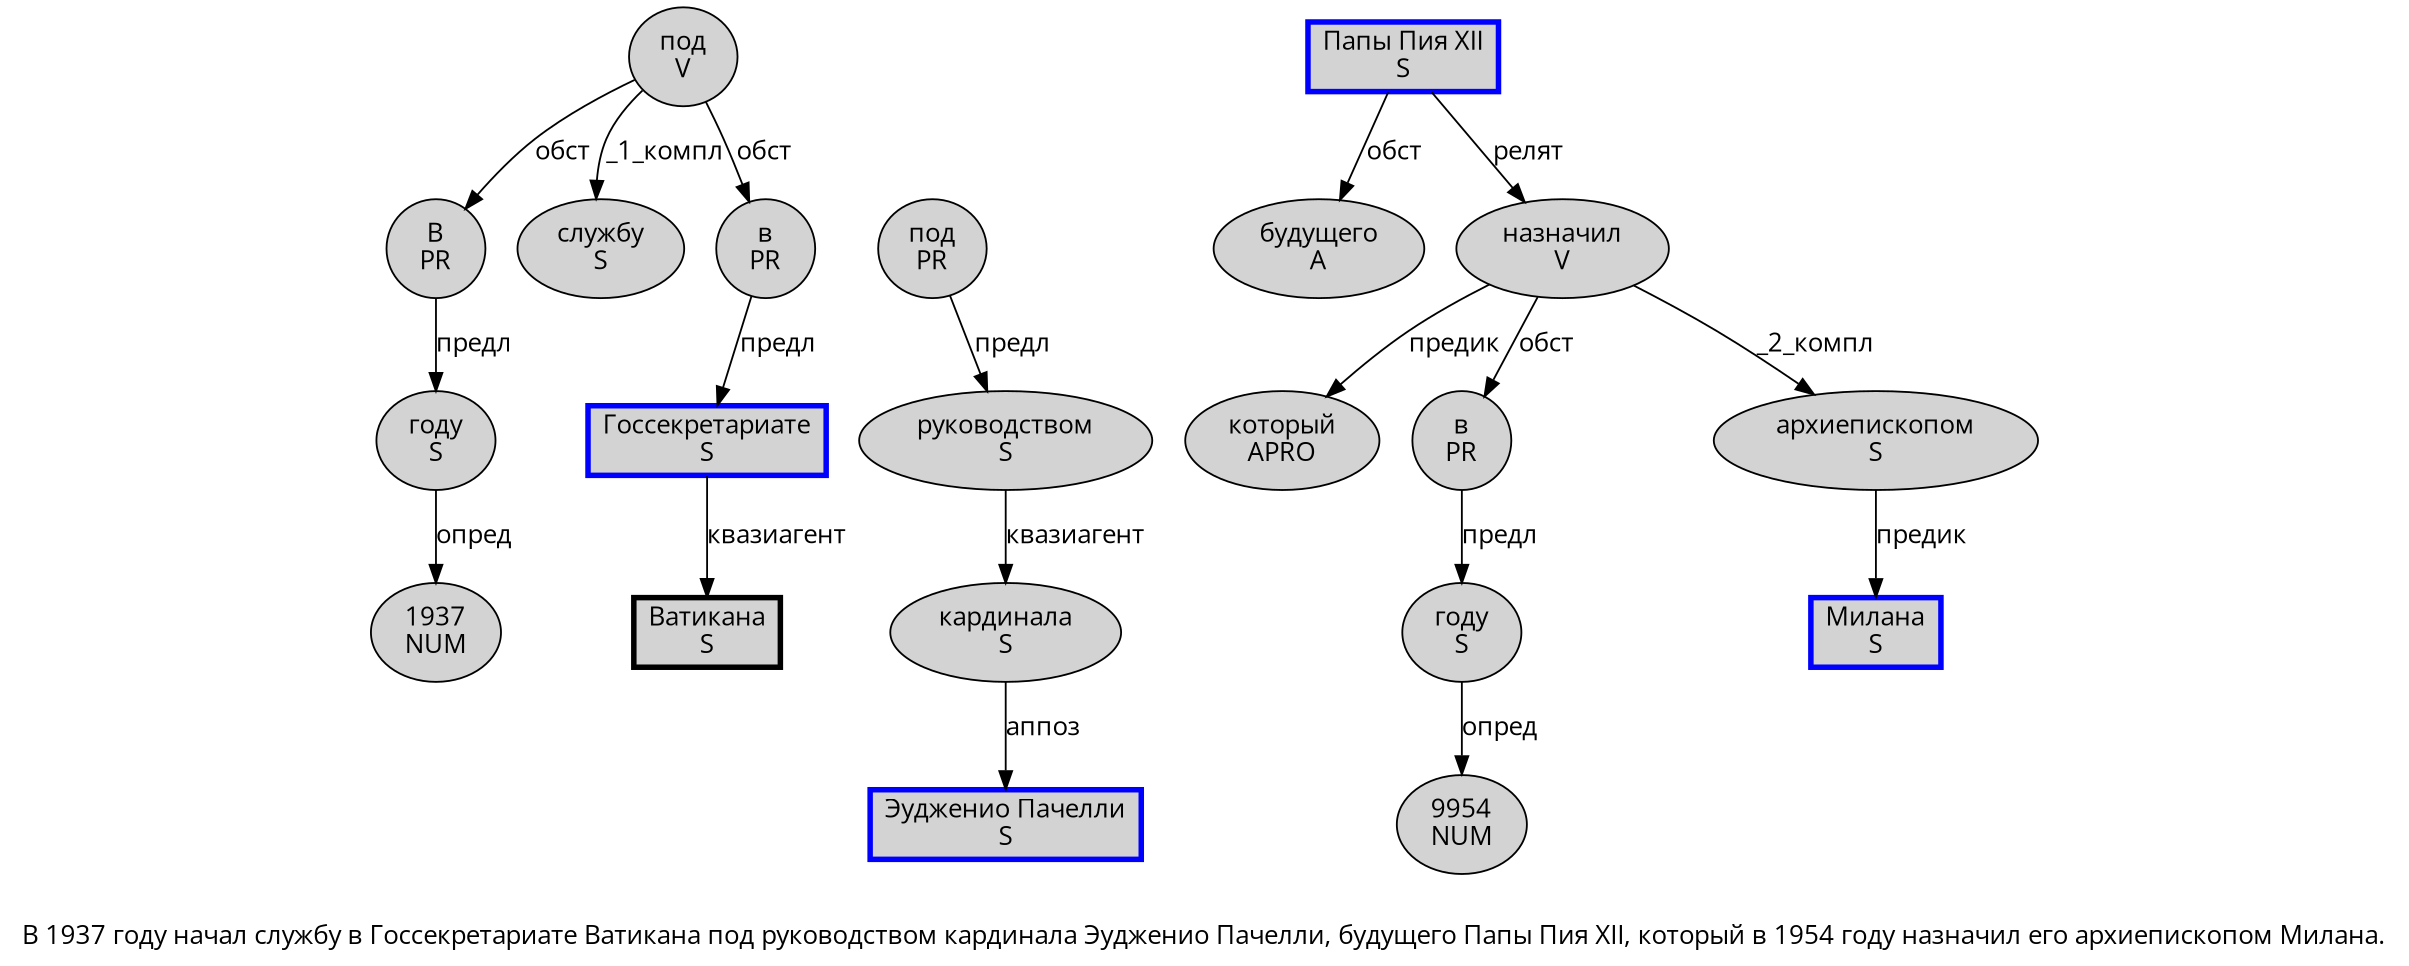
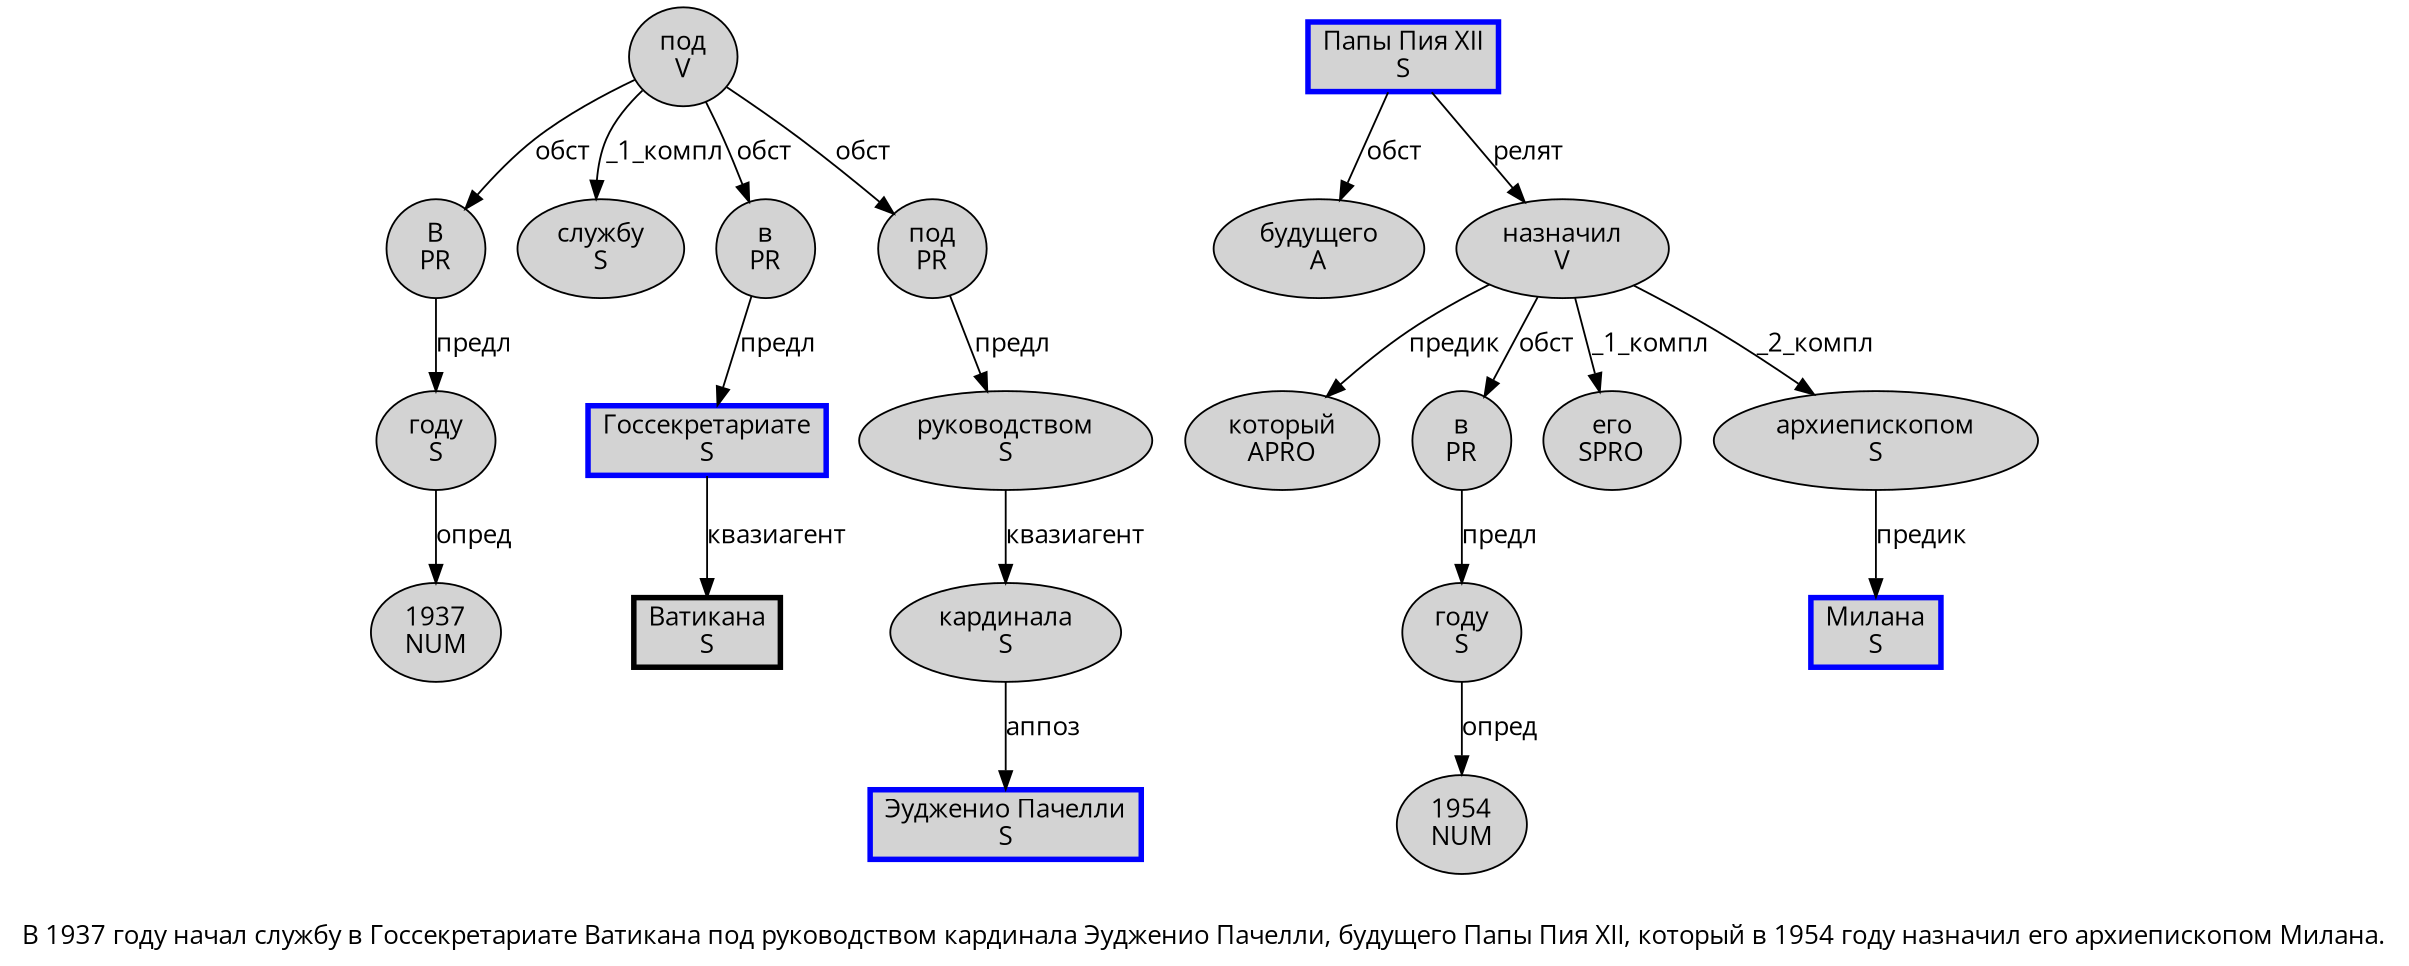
edge "под V" -> "под PR": added, label "обст"
node "его SPRO": added
node "9954 NUM": label "9954 NUM" -> "1954 NUM"
